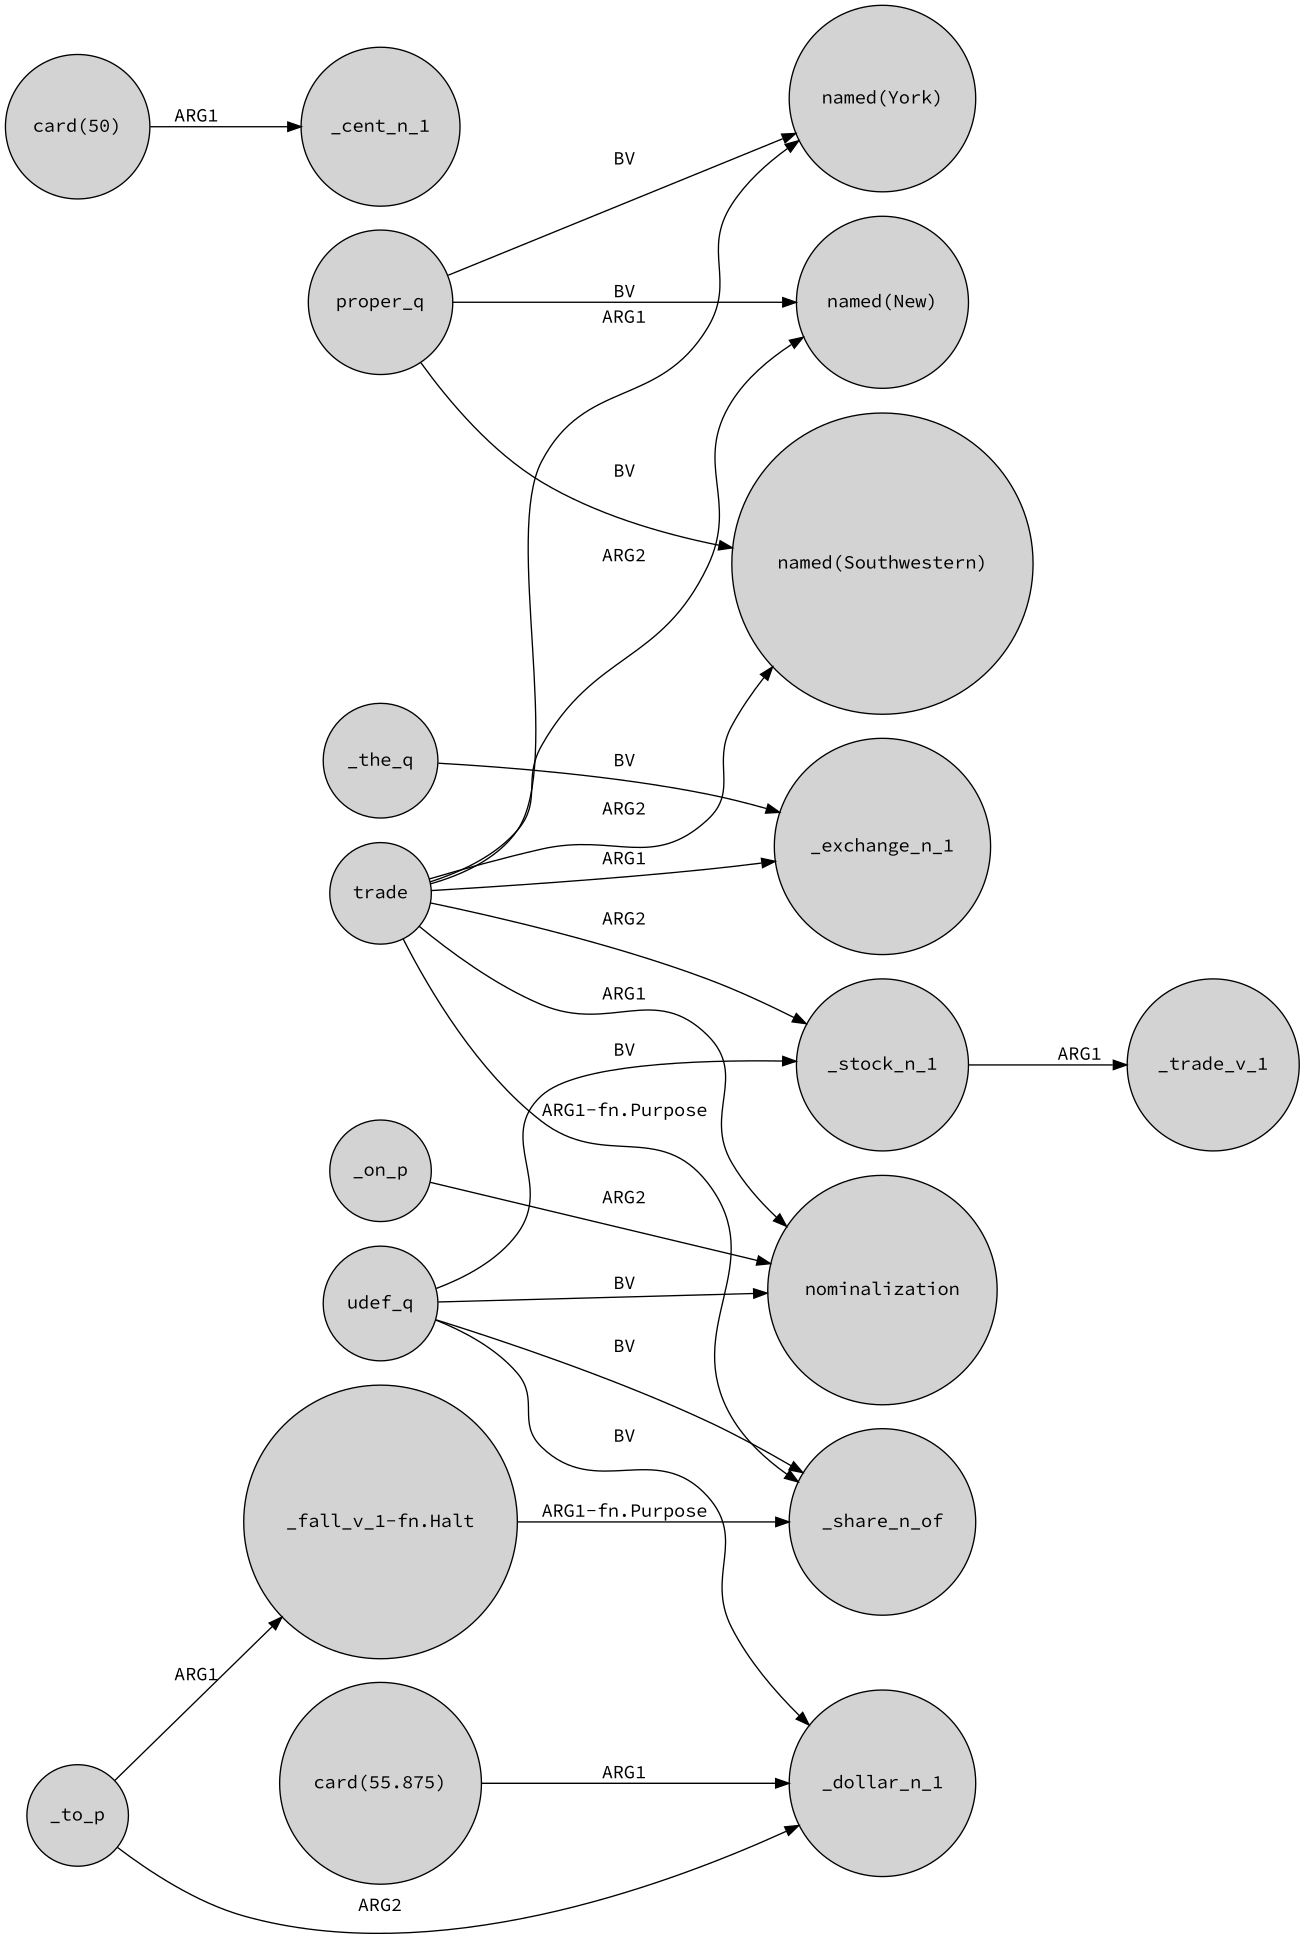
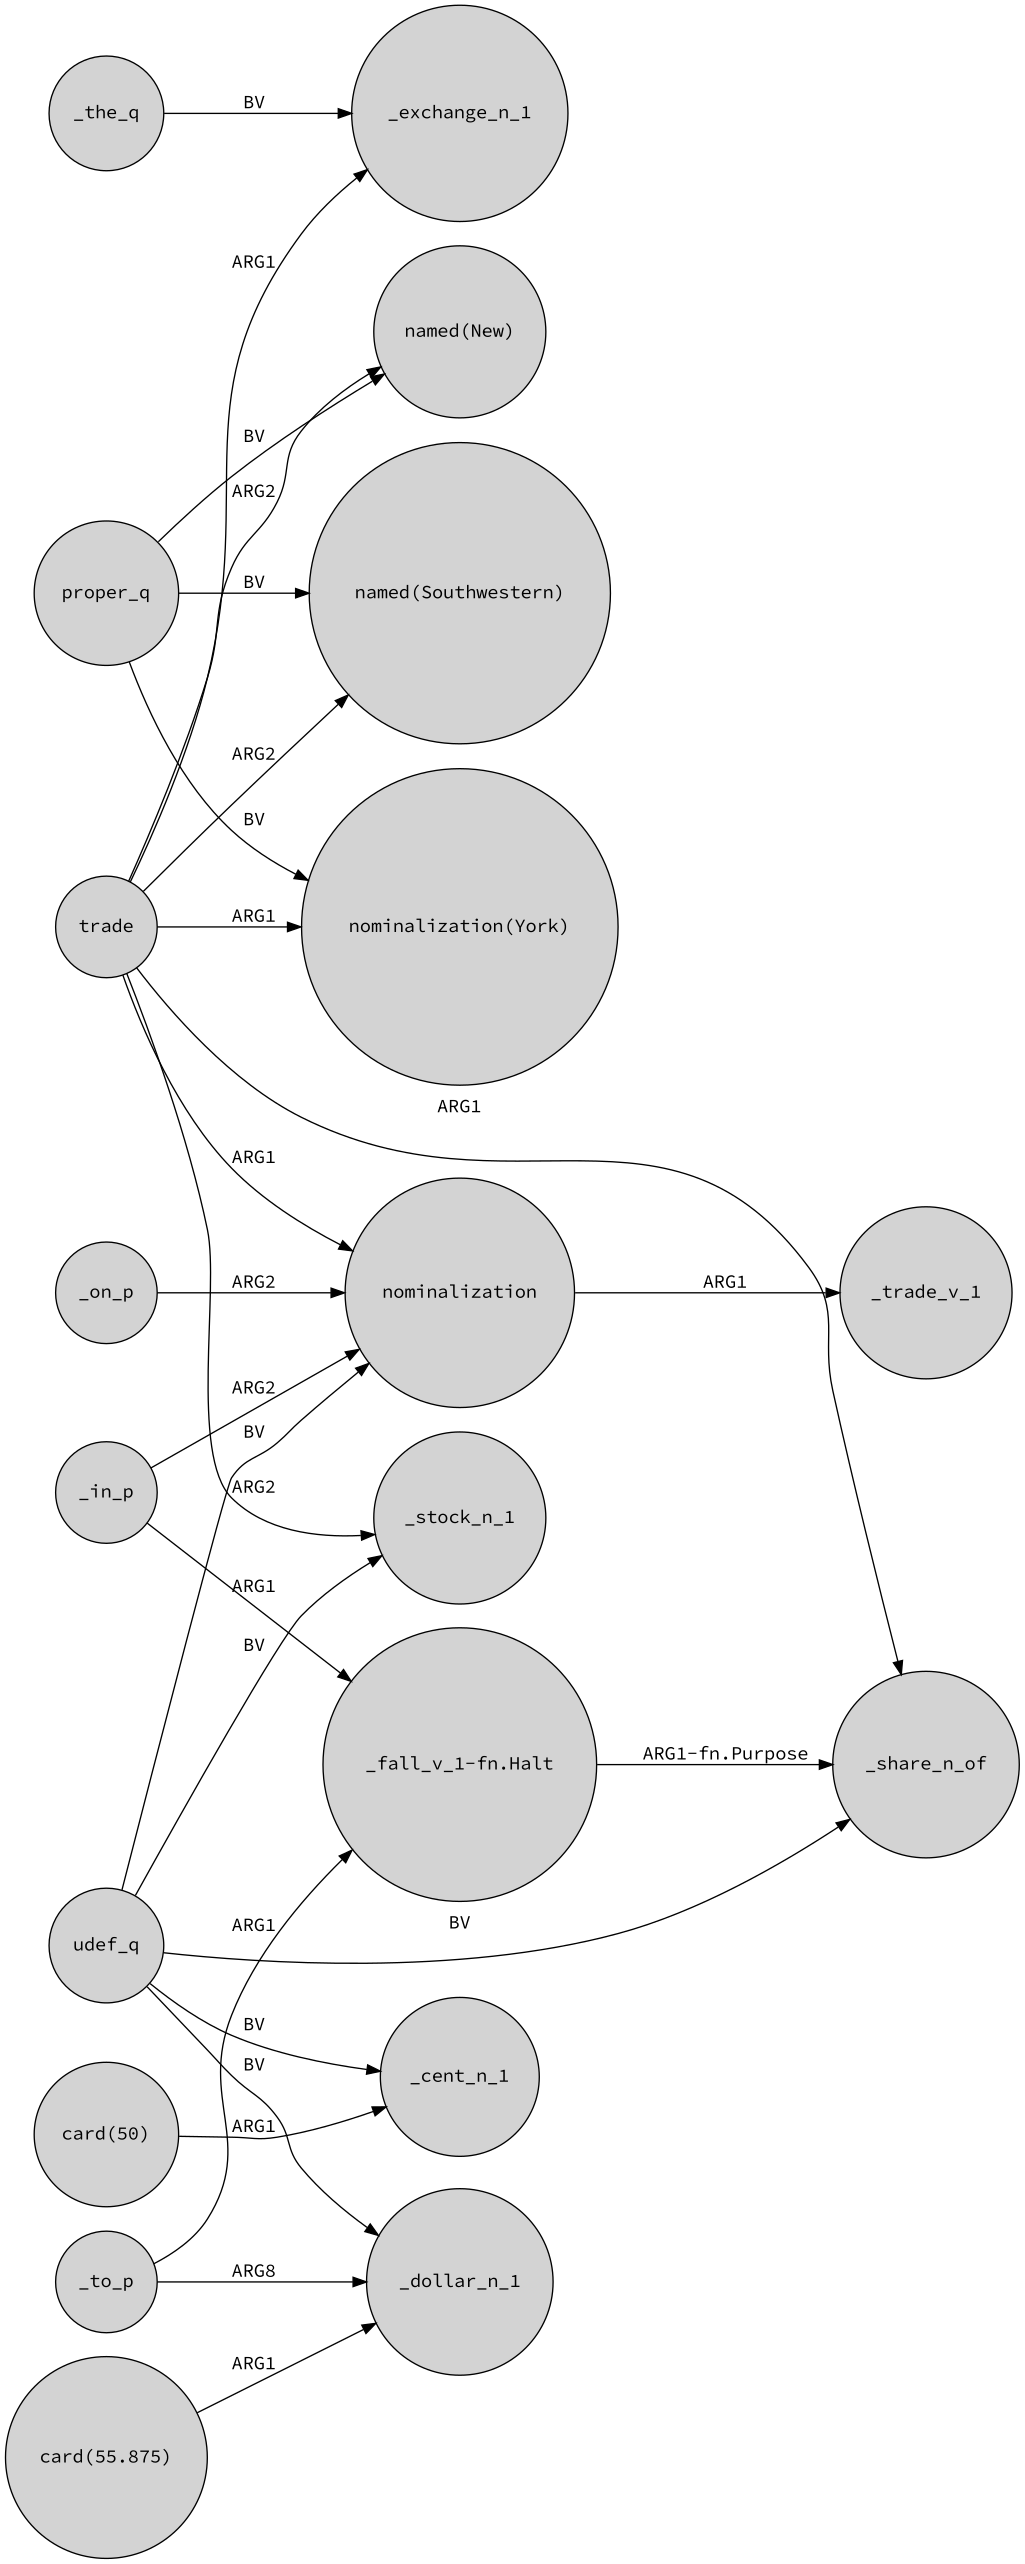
node "named(York)": label "named(York)" -> "nominalization(York)"
edge "_stock_n_1" -> "_trade_v_1": now "nominalization" -> "_trade_v_1"
edge "trade" -> "_share_n_of": label "ARG1-fn.Purpose" -> "ARG1"
node "_in_p": added
edge "_to_p" -> "_dollar_n_1": label "ARG2" -> "ARG8"
edge "udef_q" -> "_cent_n_1": added, label "BV"
